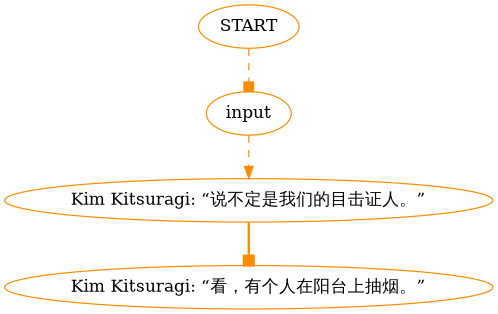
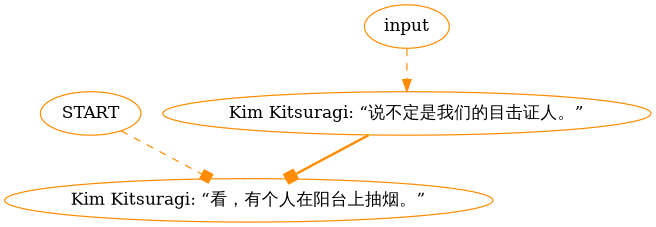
edge "START" -> "input": now "START" -> "Kim Kitsuragi: “看，有个人在阳台上抽烟。”"
